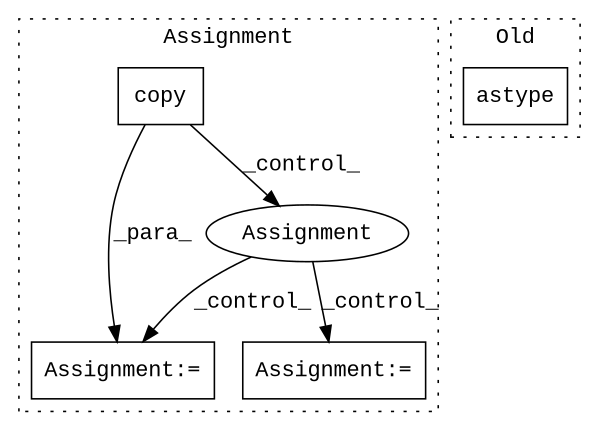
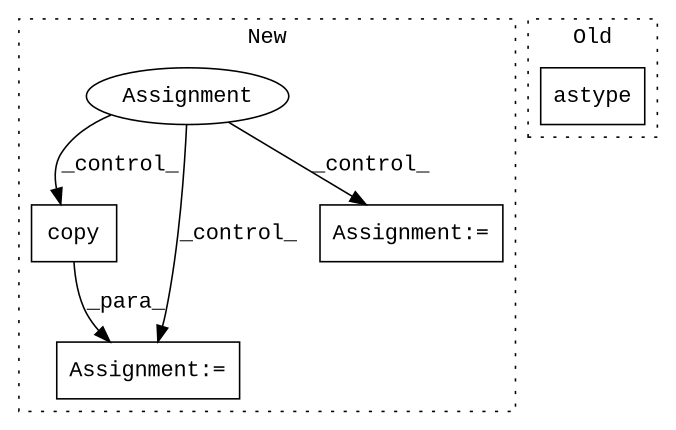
cluster "Assignment": label "Assignment" -> "New"
edge "copy" -> "Assignment": reversed
